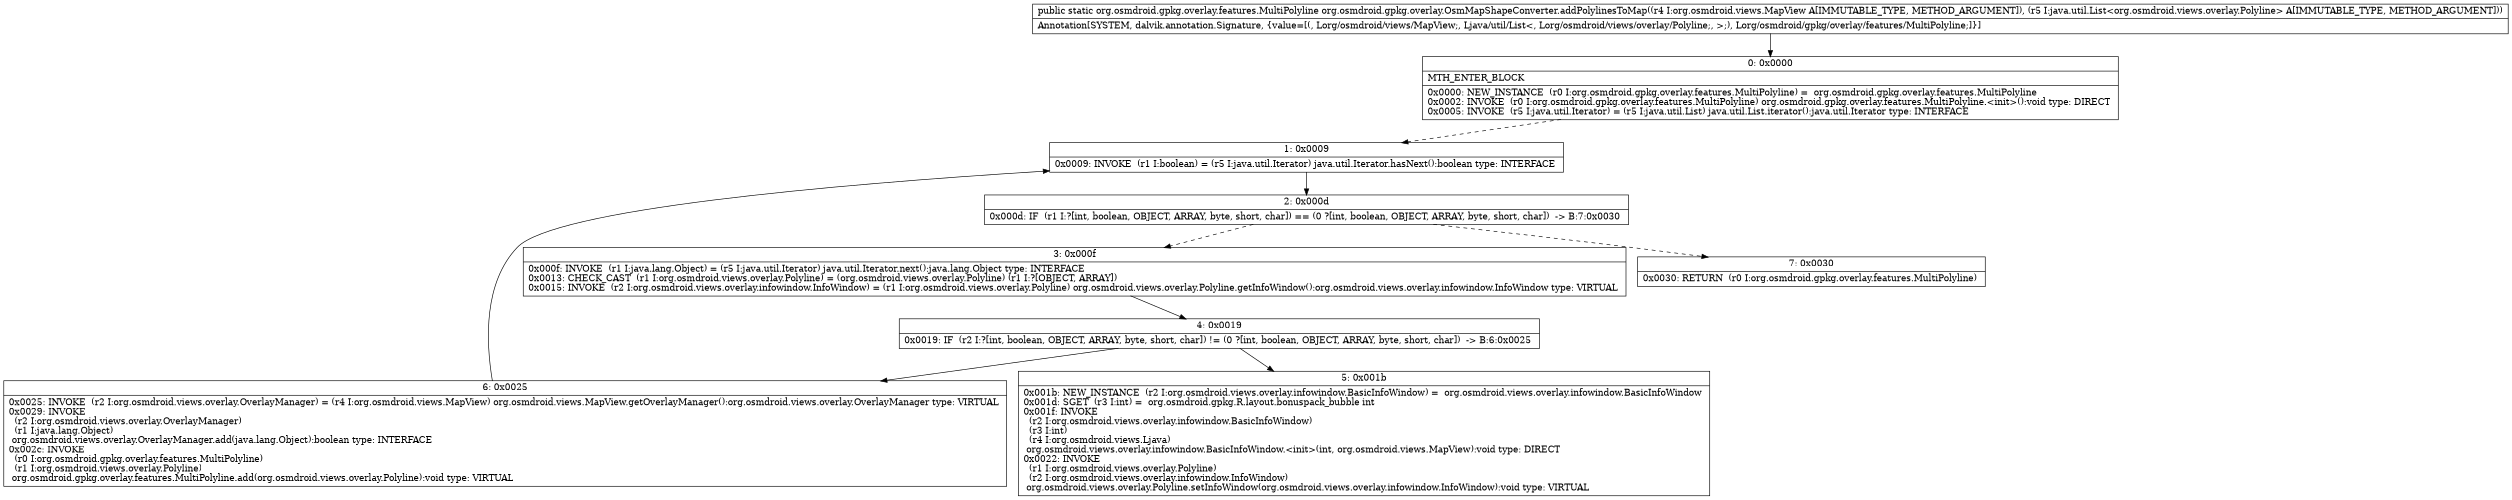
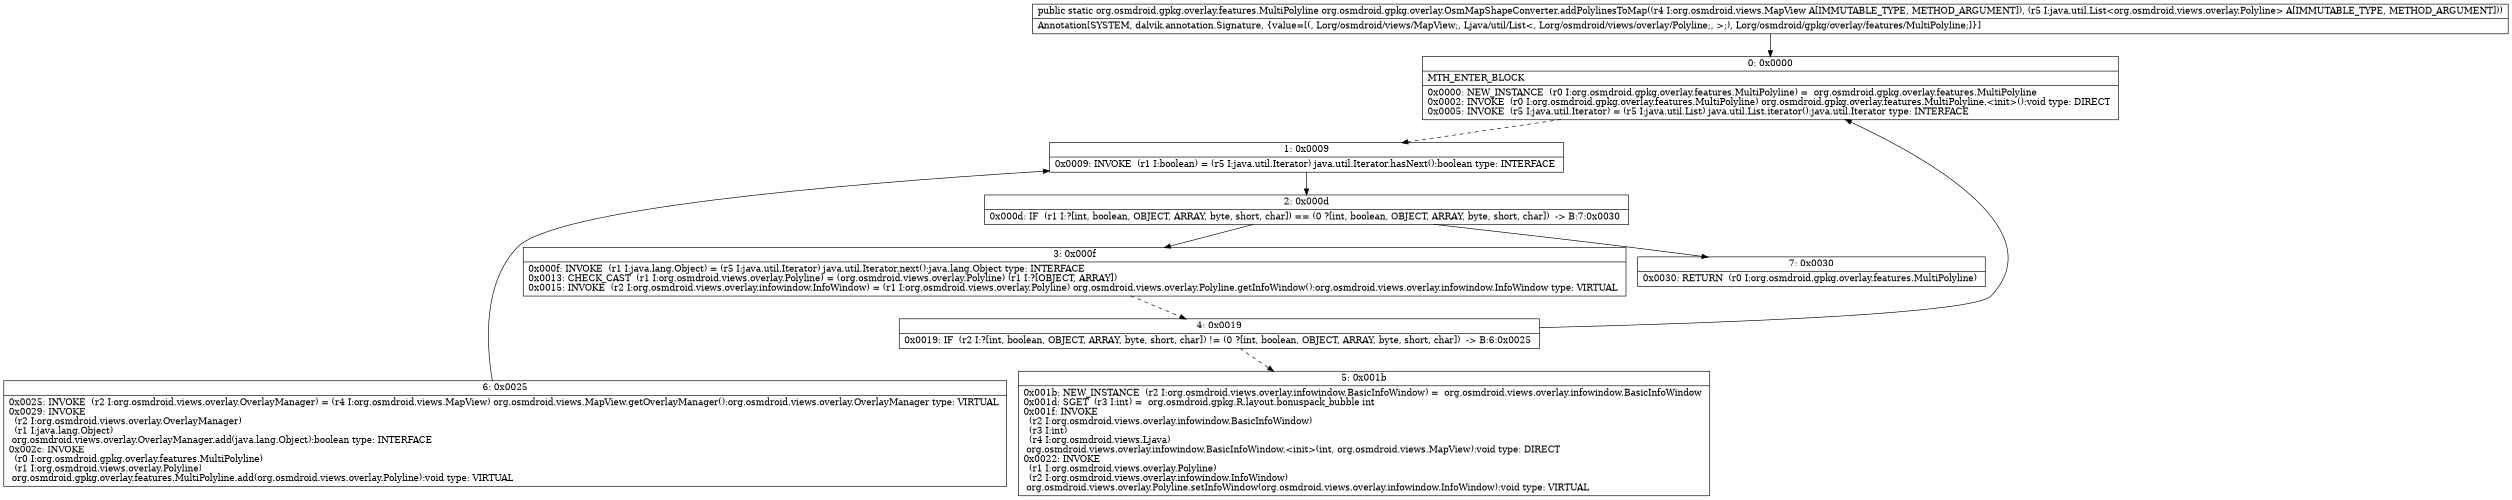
edge "2: 0x000d" -> "3: 0x000f": style dashed -> solid
edge "2: 0x000d" -> "7: 0x0030": style dashed -> solid
edge "3: 0x000f" -> "4: 0x0019": style solid -> dashed
edge "4: 0x0019" -> "5: 0x001b": style solid -> dashed
edge "4: 0x0019" -> "6: 0x0025": now "4: 0x0019" -> "0: 0x0000"
